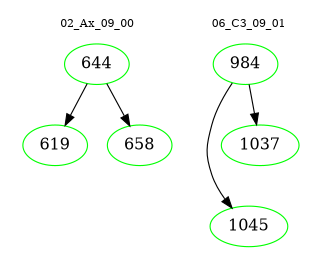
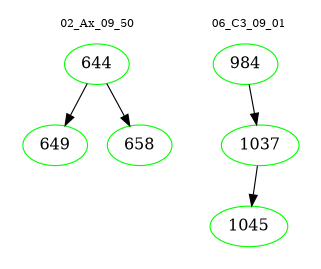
cluster "02_Ax_09_00": label "02_Ax_09_00" -> "02_Ax_09_50"
edge "984" -> "1045": now "1037" -> "1045"
node "619": label "619" -> "649"
